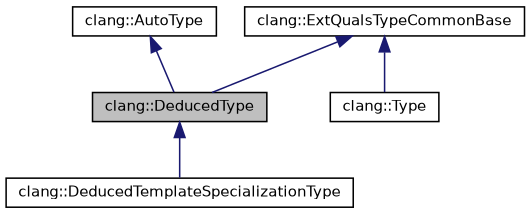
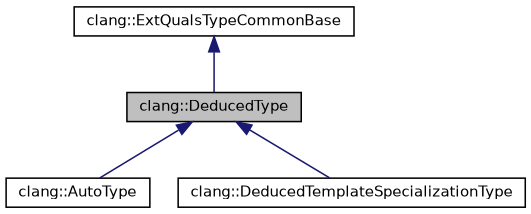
edge "clang::DeducedType" -> "clang::AutoType": reversed
node "clang::Type": removed
